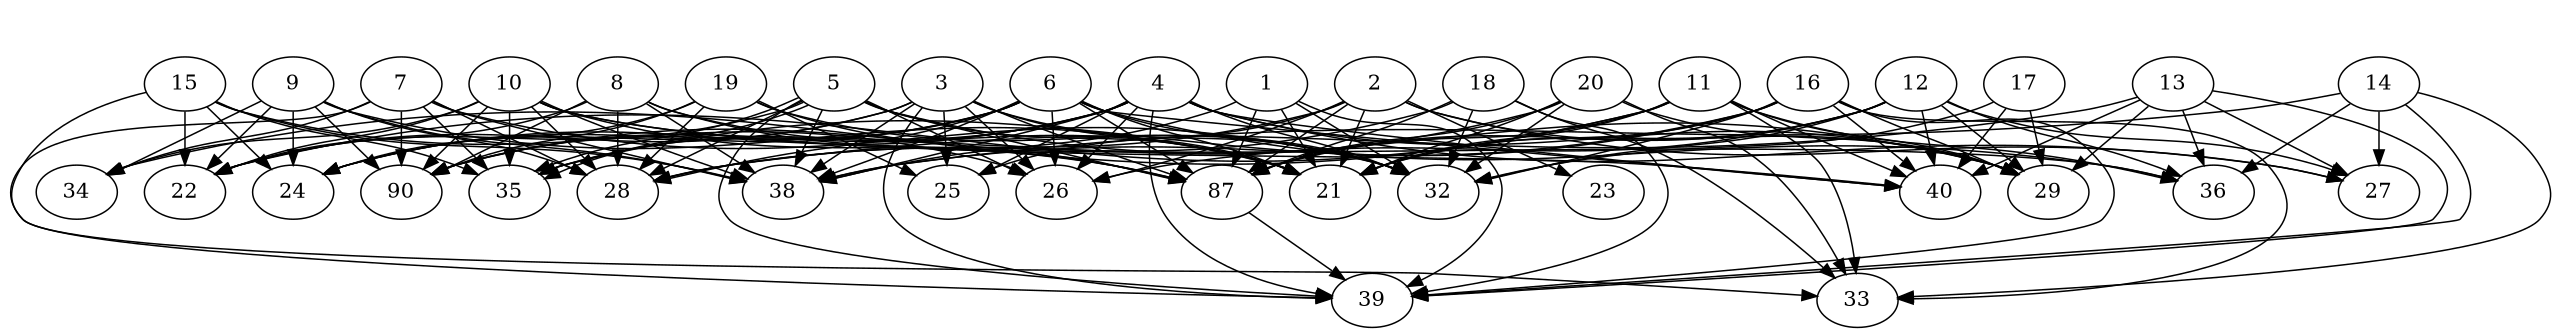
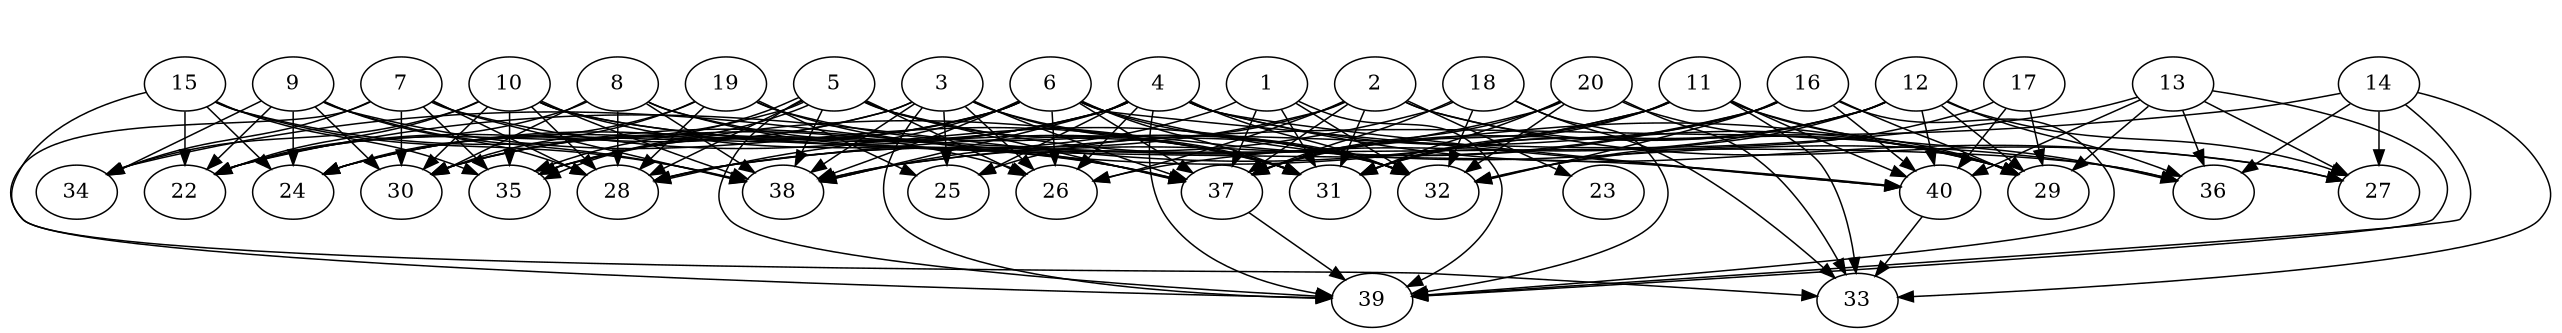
edge "16" -> "33": now "40" -> "33"
node "90": label "90" -> "30"
node "87": label "87" -> "37"
node "21": label "21" -> "31"
